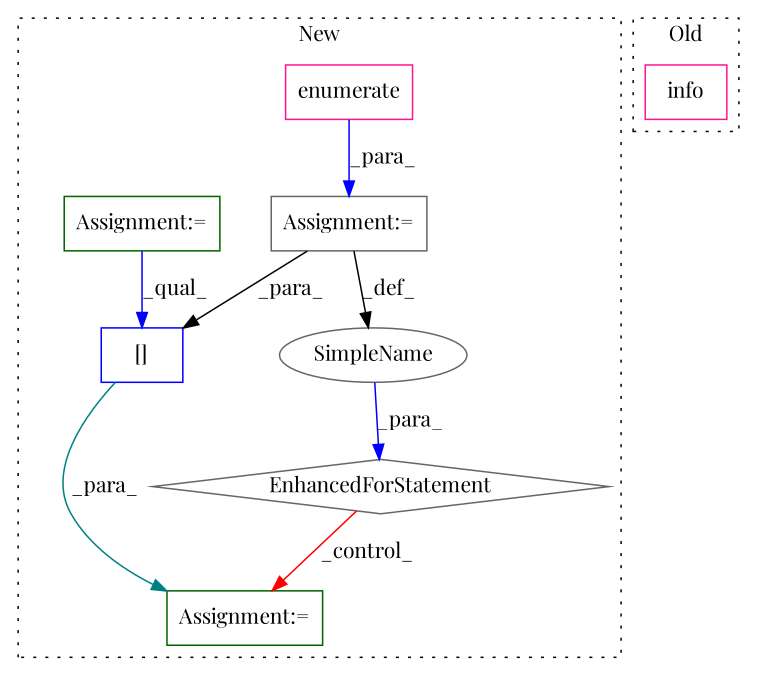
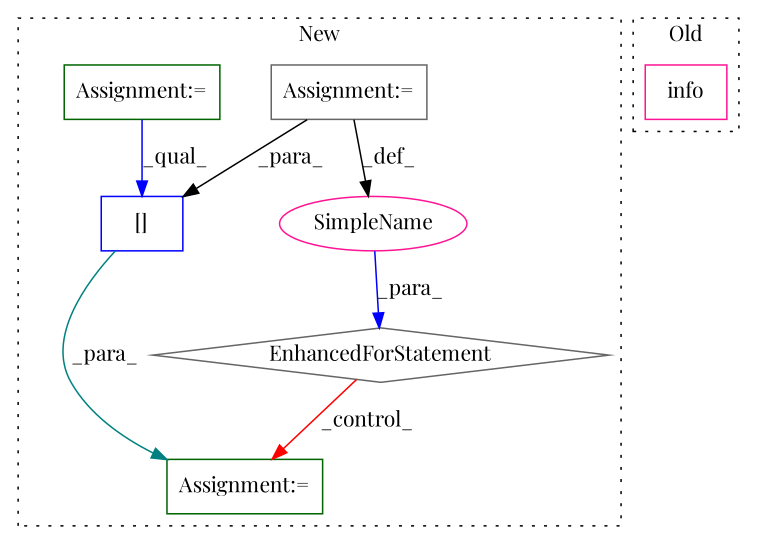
node "enumerate": removed
node "SimpleName": color gray40 -> deeppink
